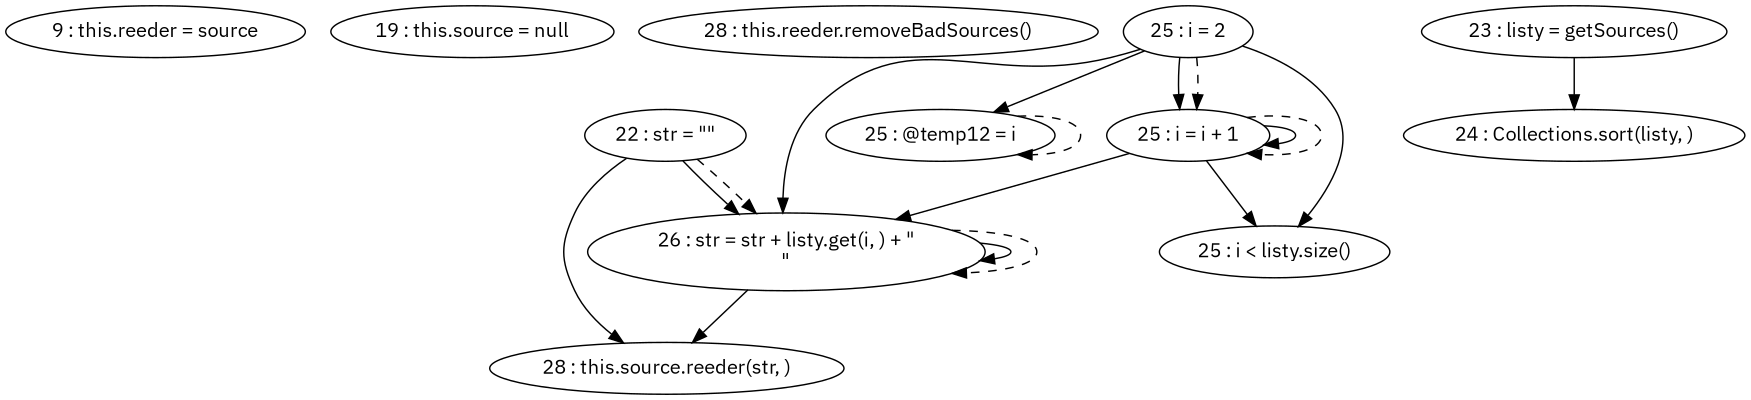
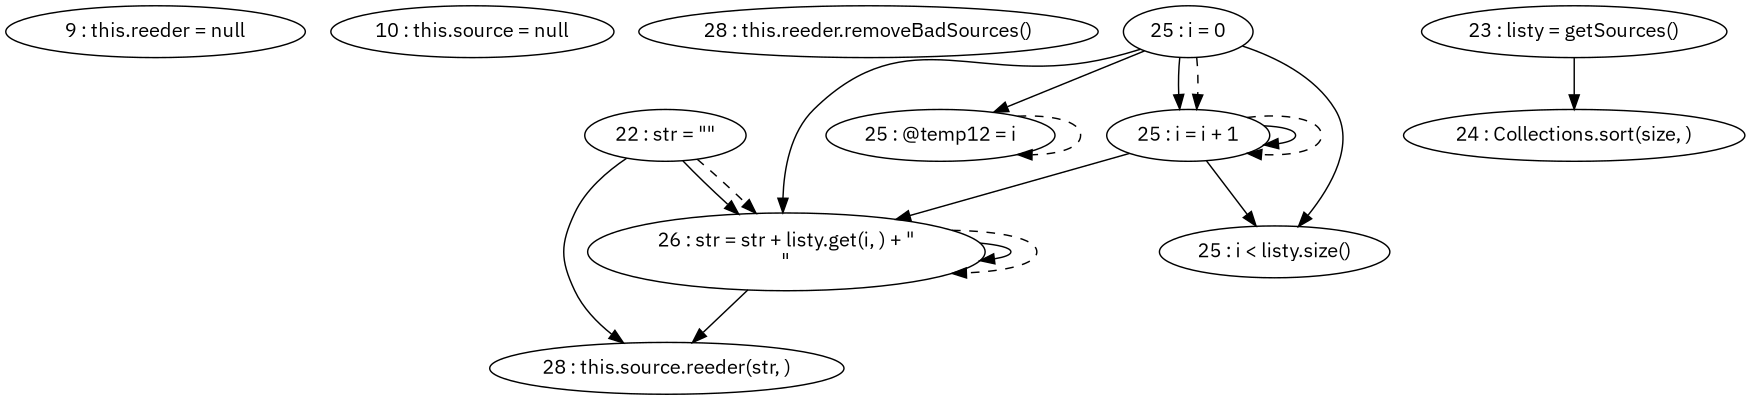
node "9 : this.reeder = source": label "9 : this.reeder = source" -> "9 : this.reeder = null"
node "19 : this.source = null": label "19 : this.source = null" -> "10 : this.source = null"
node "25 : i = 2": label "25 : i = 2" -> "25 : i = 0"
node "24 : Collections.sort(listy, )": label "24 : Collections.sort(listy, )" -> "24 : Collections.sort(size, )"
